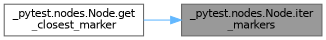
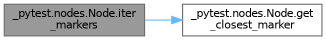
edge "_pytest.nodes.Node.get _closest_marker" -> "_pytest.nodes.Node.iter _markers": reversed
